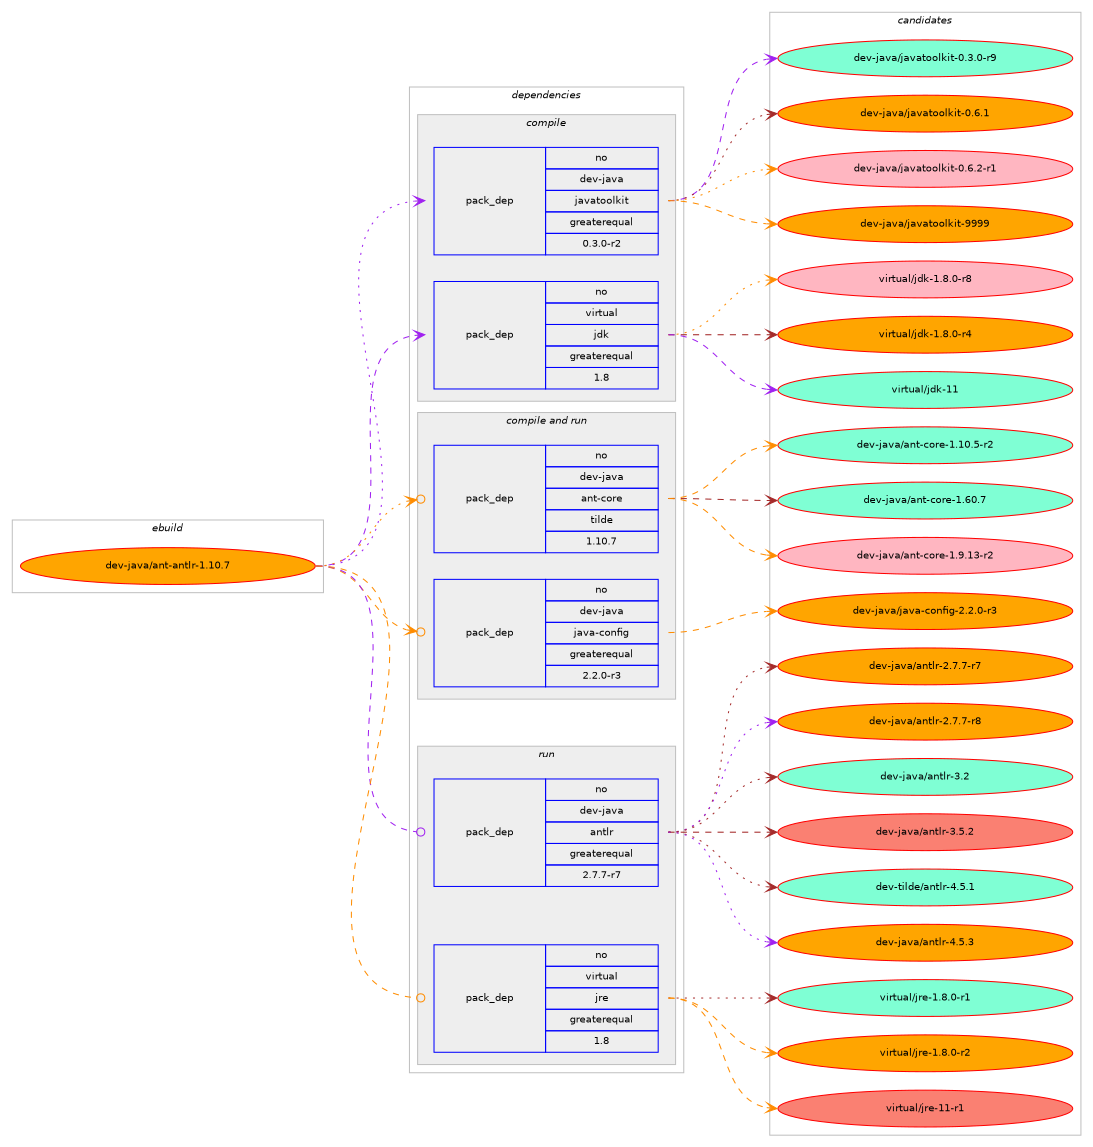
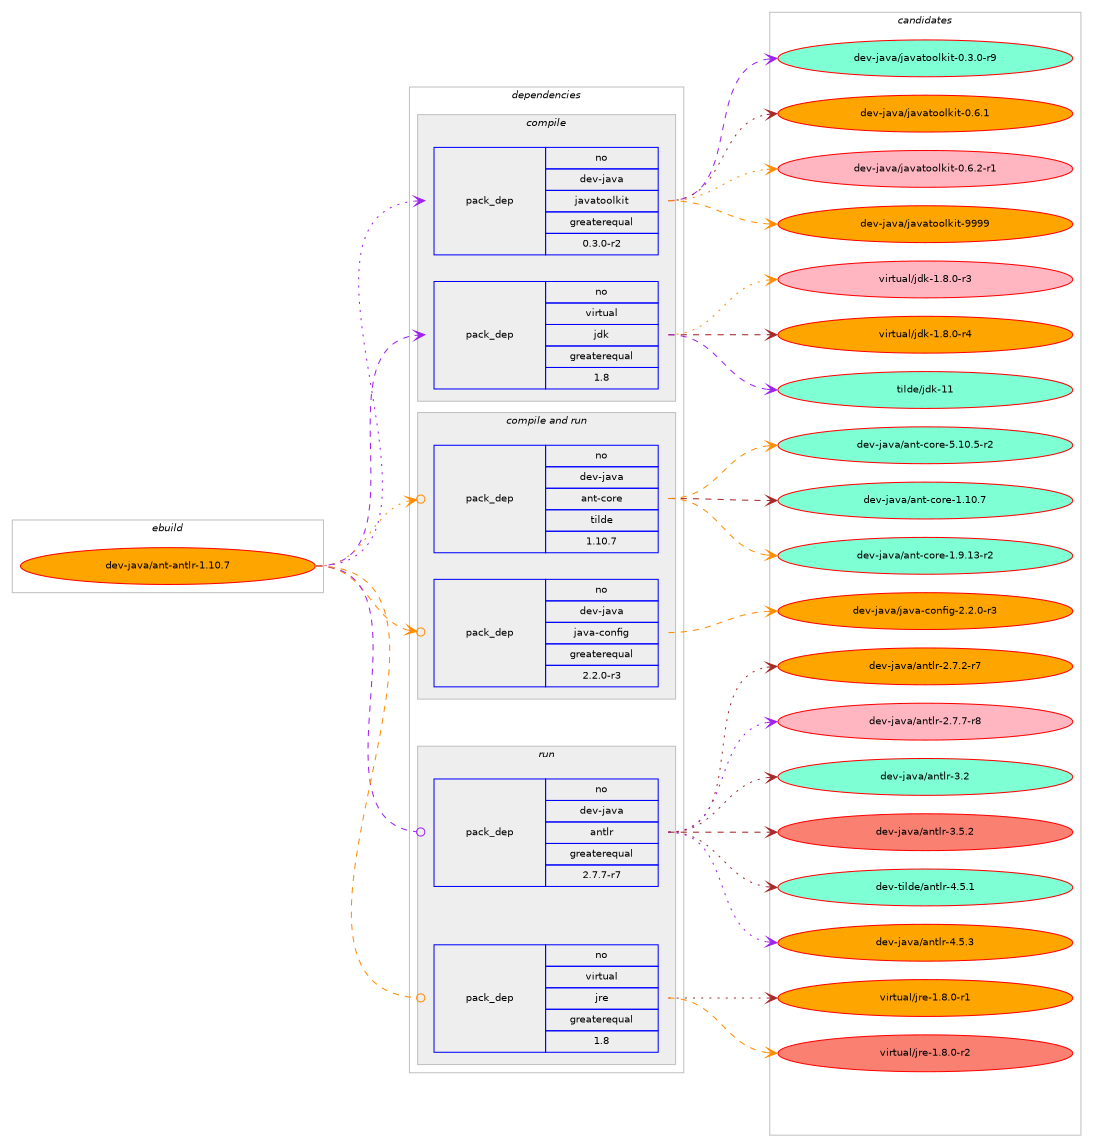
node "virtual/jdk-1.8.0-r8": label "virtual/jdk-1.8.0-r8" -> "virtual/jdk-1.8.0-r3"
node "virtual/jdk-11": label "virtual/jdk-11" -> "tilde/jdk-11"
node "dev-java/ant-core-1.10.5-r2": label "dev-java/ant-core-1.10.5-r2" -> "dev-java/ant-core-5.10.5-r2"
node "dev-java/ant-core-1.60.7": label "dev-java/ant-core-1.60.7" -> "dev-java/ant-core-1.10.7"
node "dev-java/ant-core-1.9.13-r2": fillcolor lightpink -> aquamarine
node "dev-java/antlr-2.7.7-r7": label "dev-java/antlr-2.7.7-r7" -> "dev-java/antlr-2.7.2-r7"
node "dev-java/antlr-2.7.7-r8": fillcolor orange -> lightpink
node "virtual/jre-1.8.0-r1": fillcolor aquamarine -> orange
node "virtual/jre-1.8.0-r2": fillcolor orange -> salmon
node "virtual/jre-11-r1": removed
